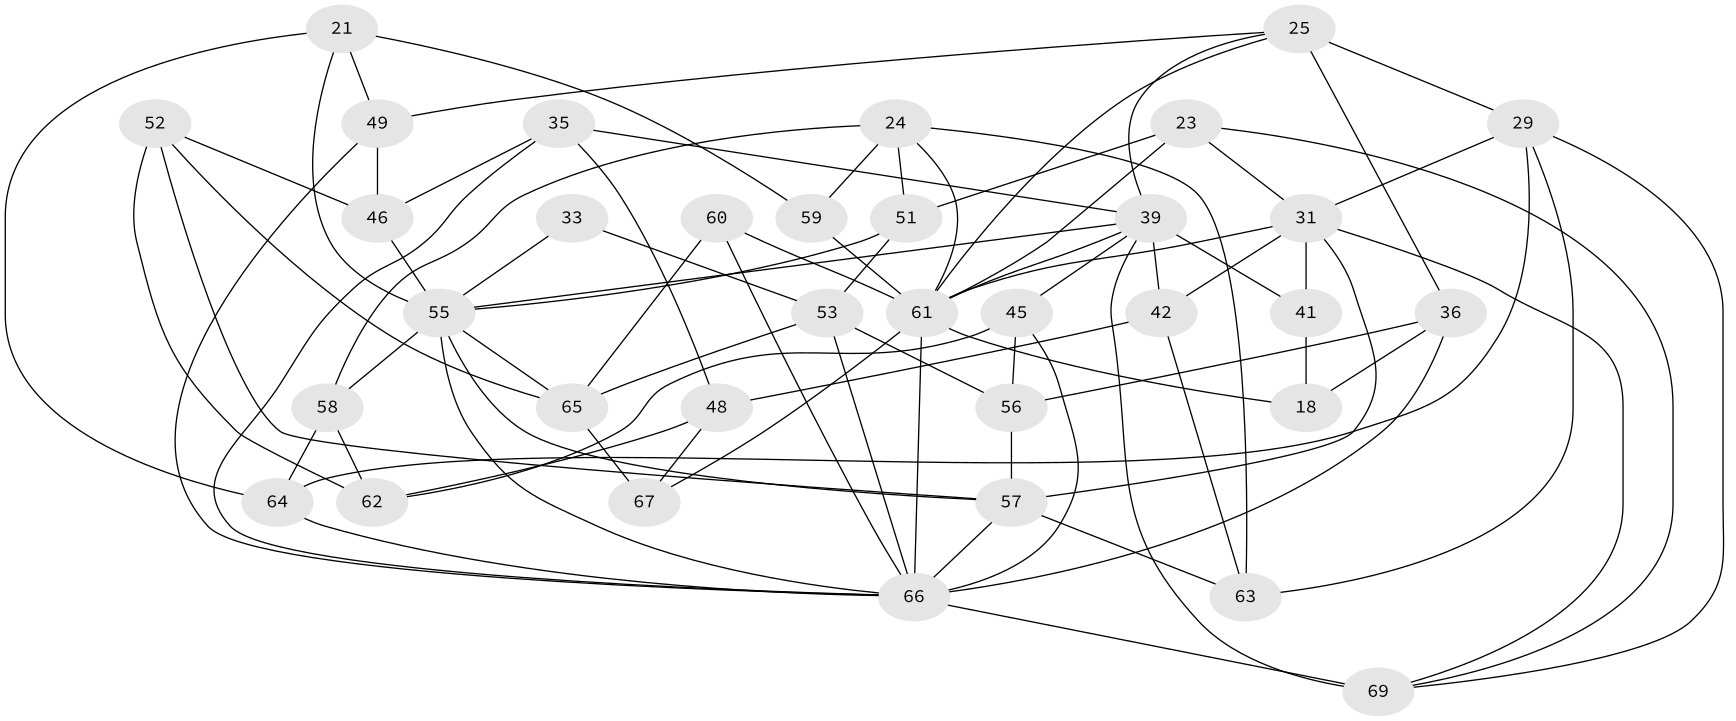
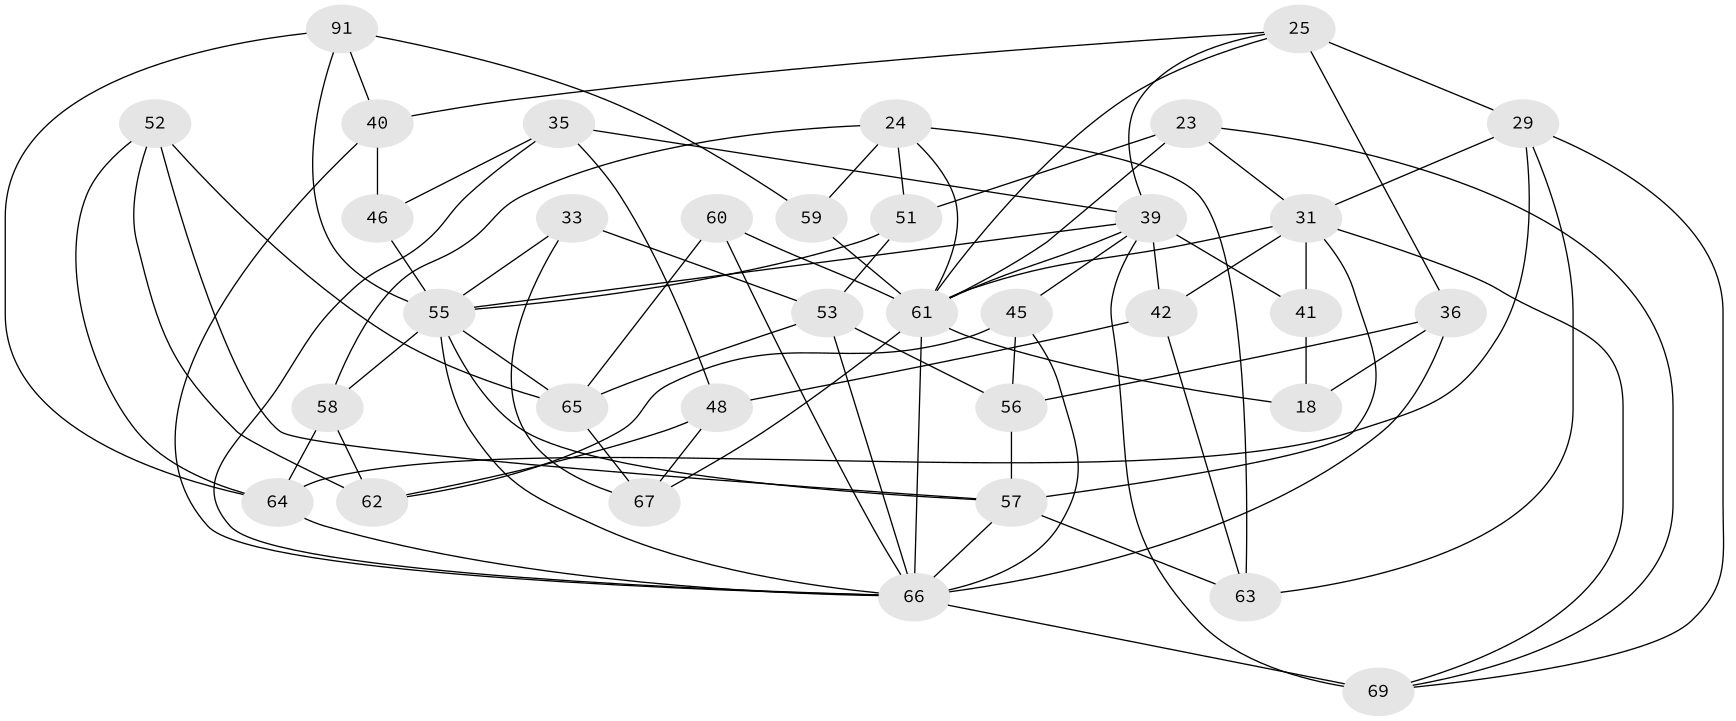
node "21": label "21" -> "91"
node "49": label "49" -> "40"
edge "52" -- "46": now "52" -- "64"
edge "33" -- "67": added
